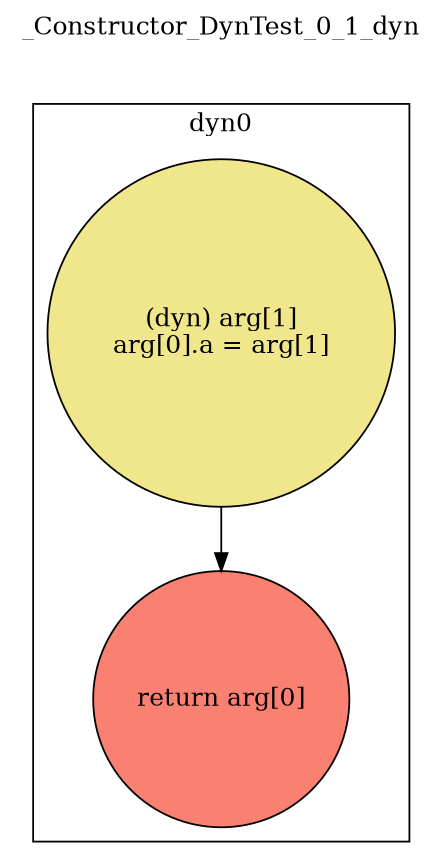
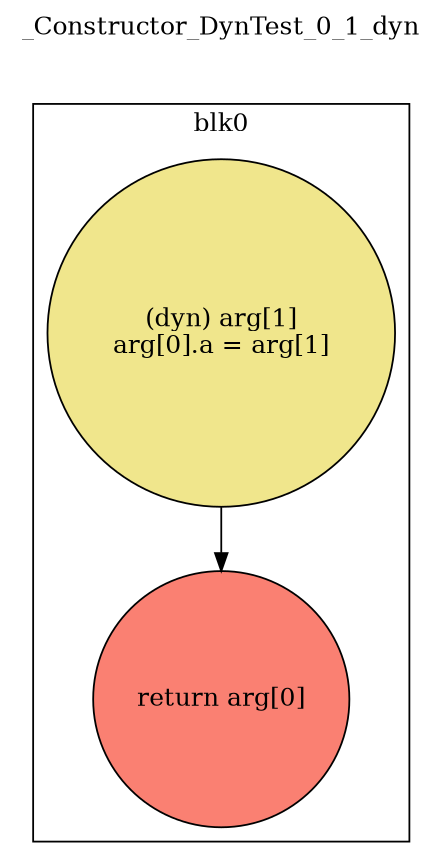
cluster "dyn0": label "dyn0" -> "blk0"
